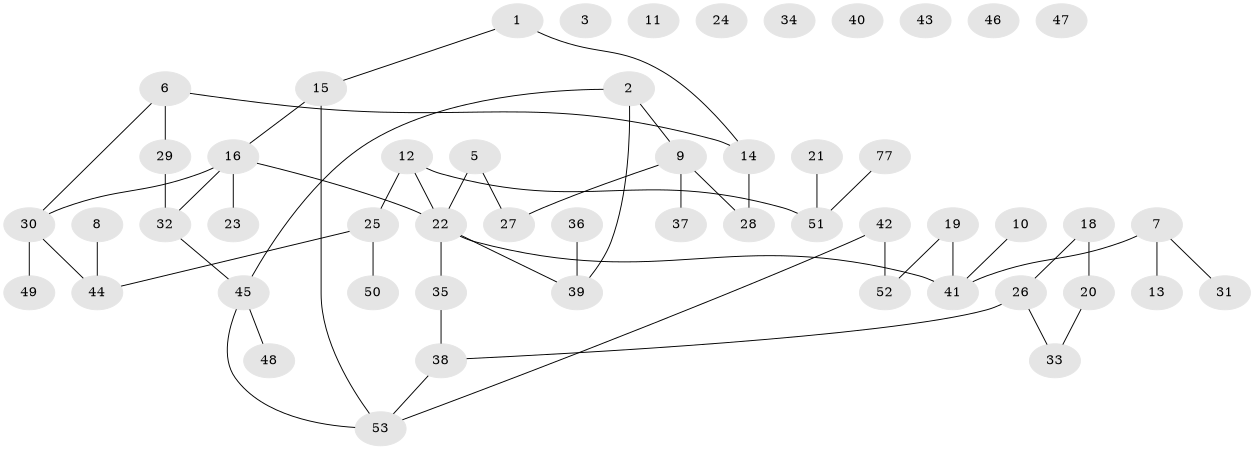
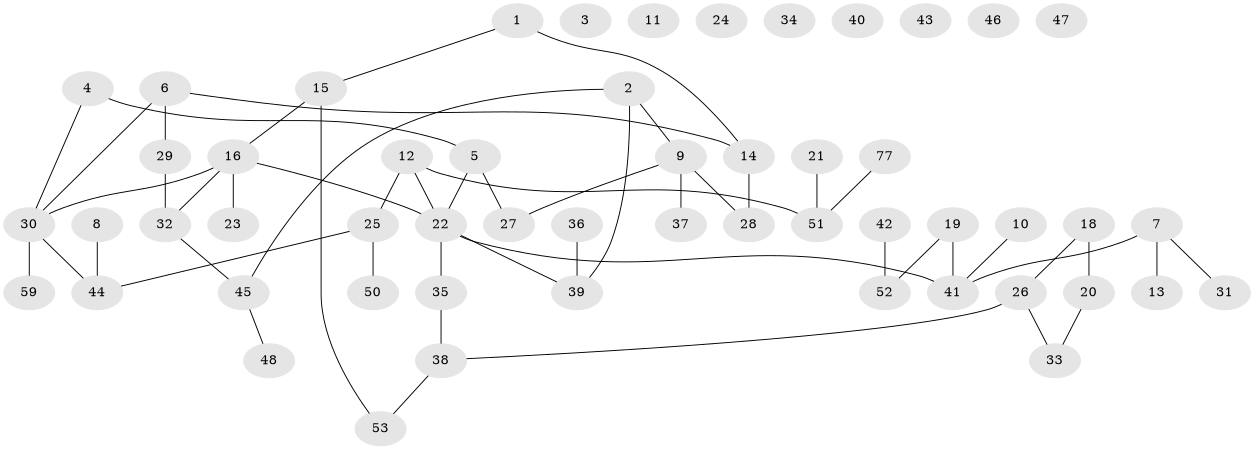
node "4": added
node "49": label "49" -> "59"
edge "42" -- "53": removed
edge "45" -- "53": removed
